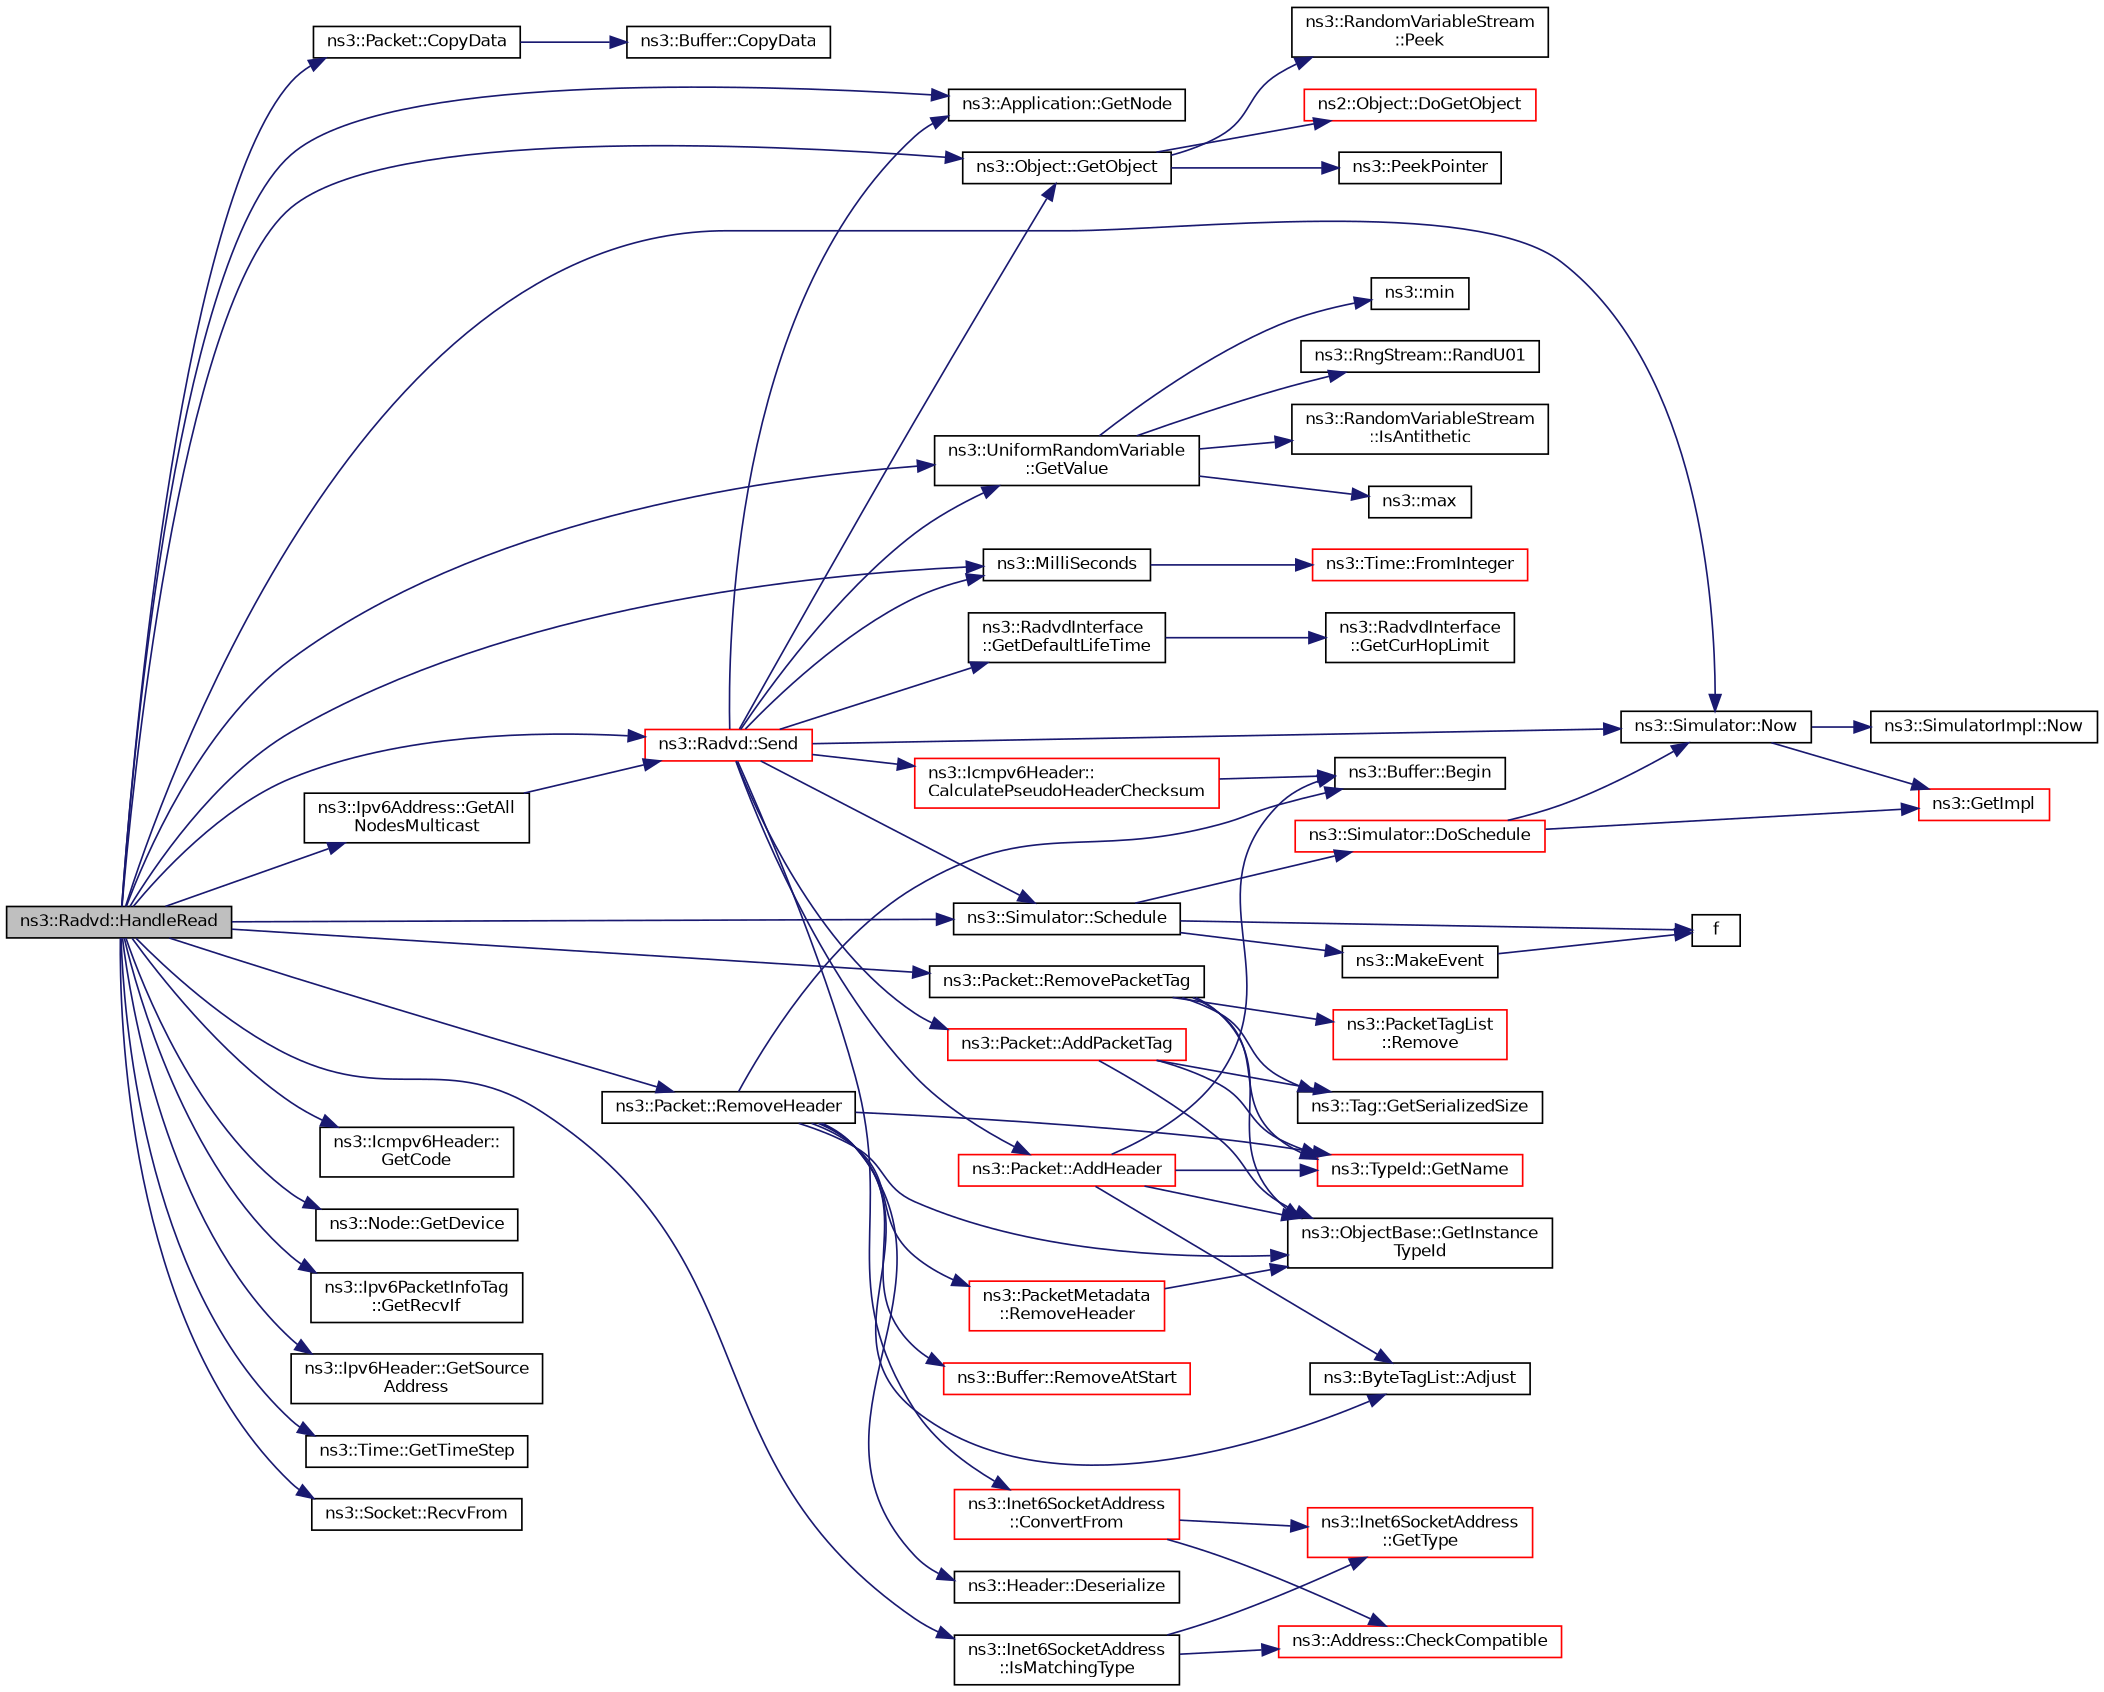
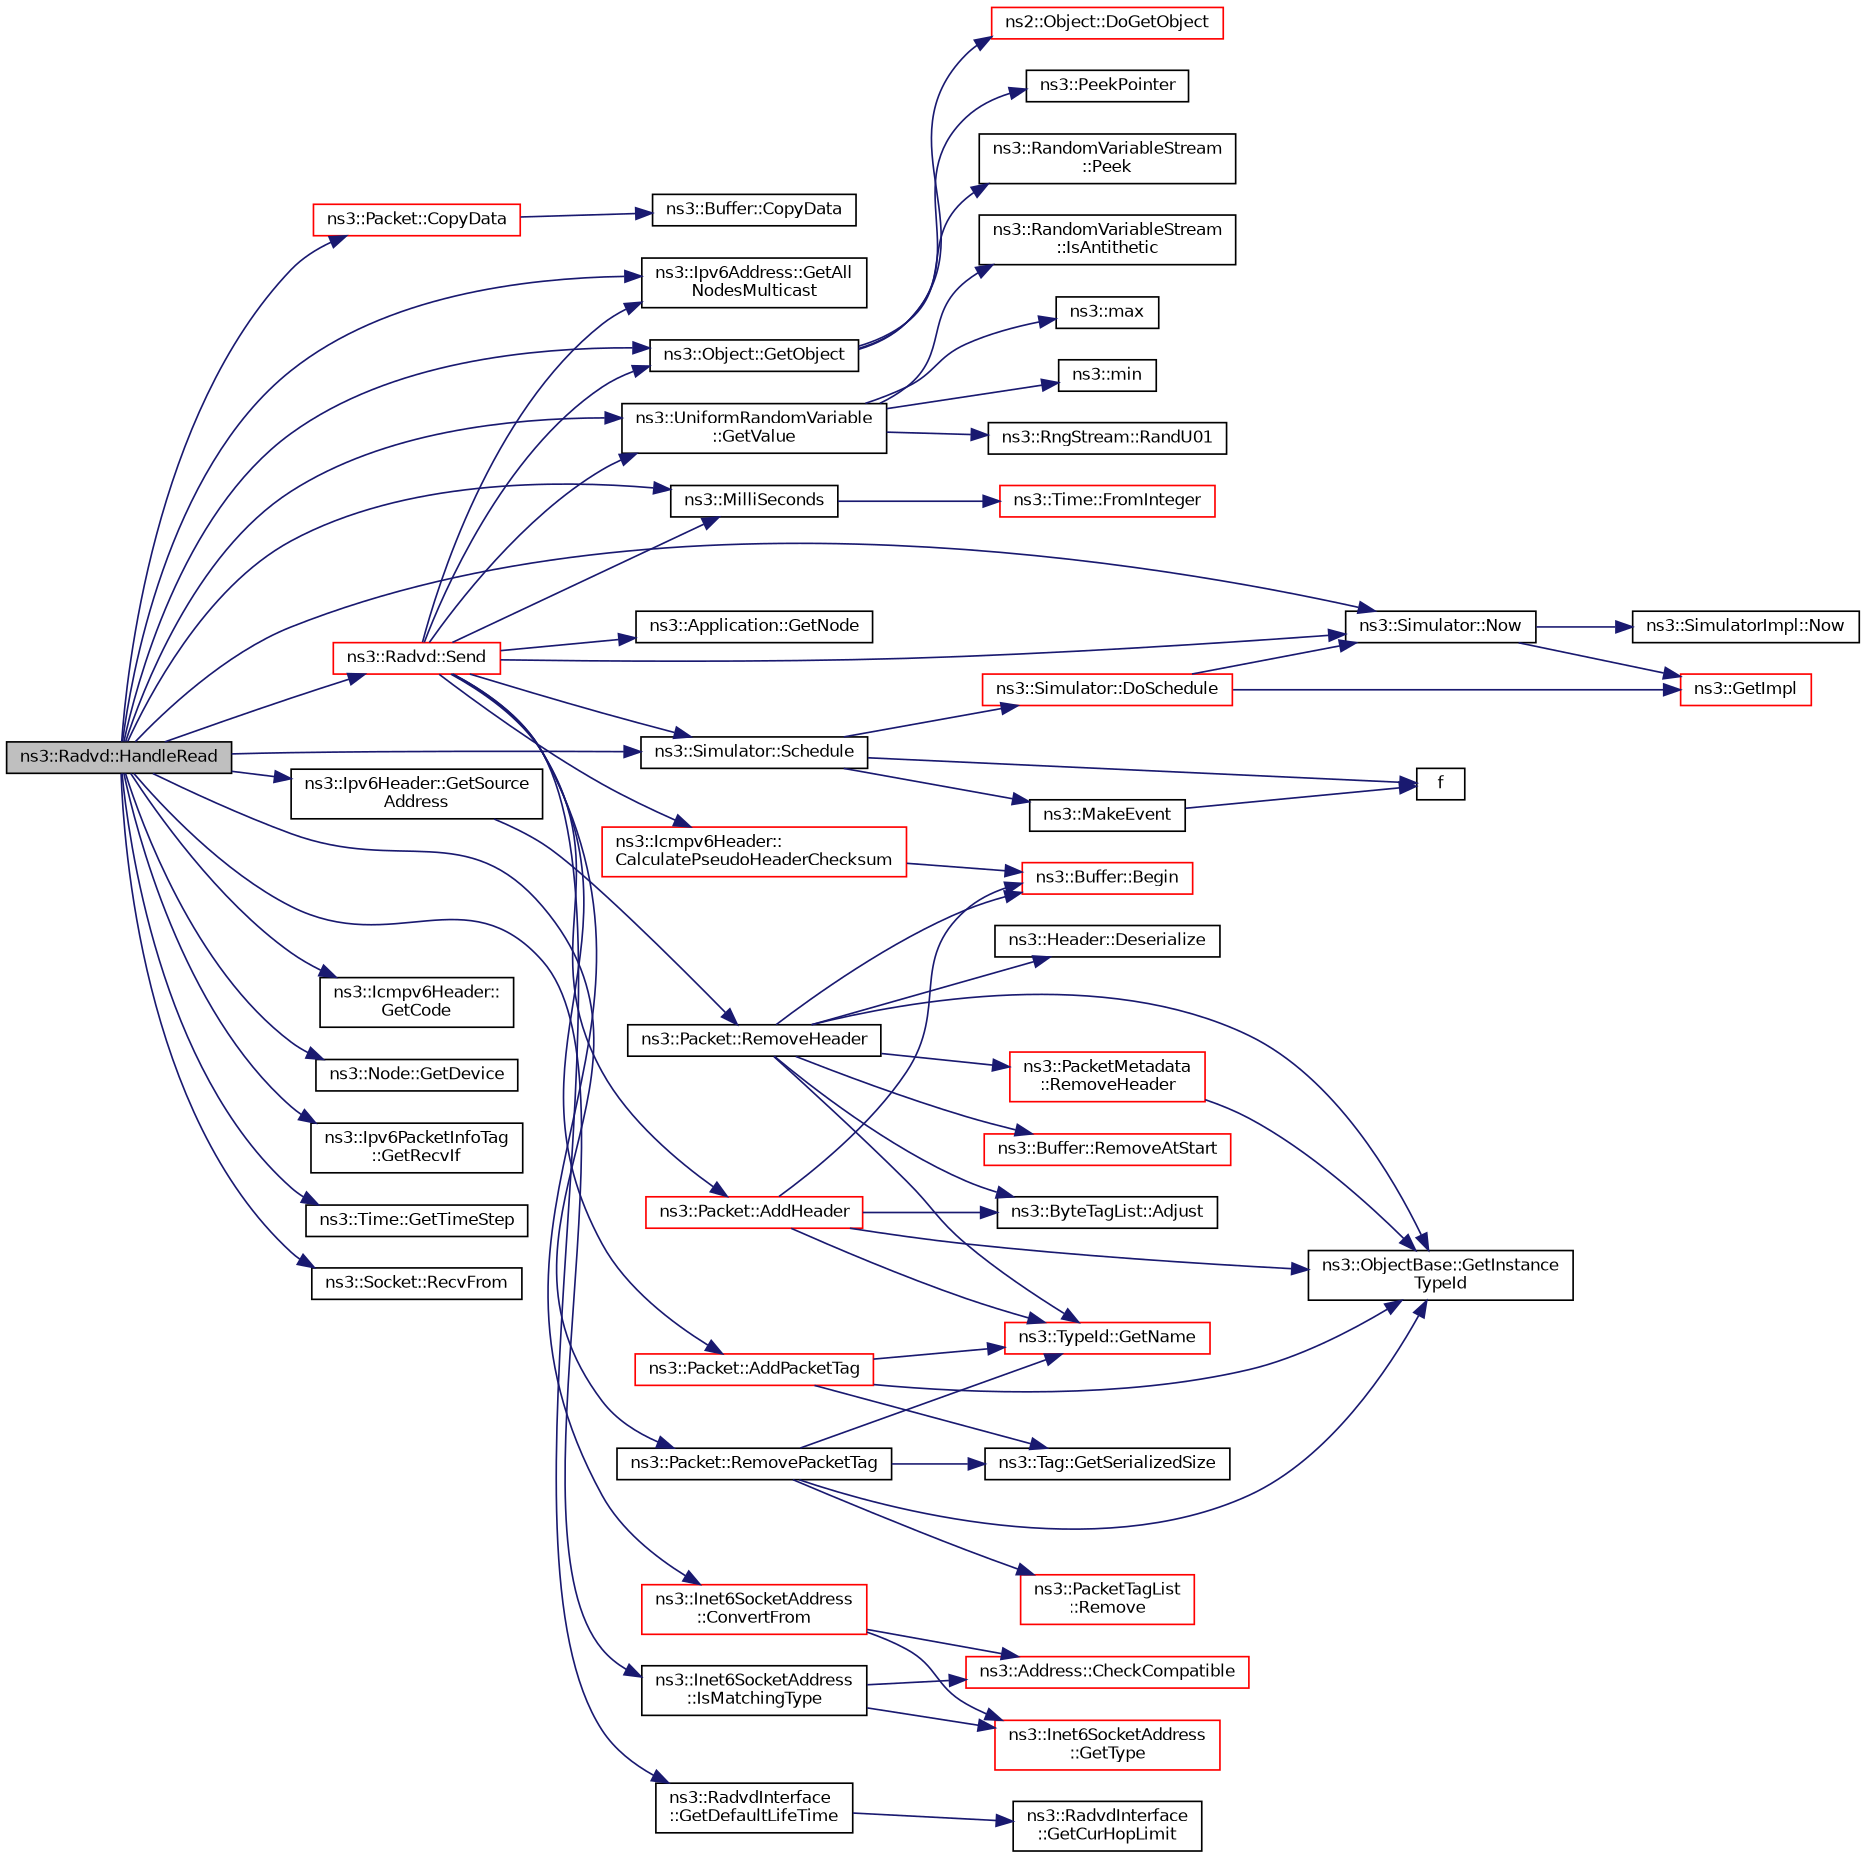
node "ns3::Packet::CopyData": color black -> red
edge "ns3::Radvd::HandleRead" -> "ns3::Application::GetNode": removed
node "ns3::Buffer::Begin": color black -> red
edge "ns3::Ipv6Address::GetAll NodesMulticast" -> "ns3::Radvd::Send": reversed
edge "ns3::Radvd::HandleRead" -> "ns3::Packet::RemoveHeader": now "ns3::Ipv6Header::GetSource Address" -> "ns3::Packet::RemoveHeader"
